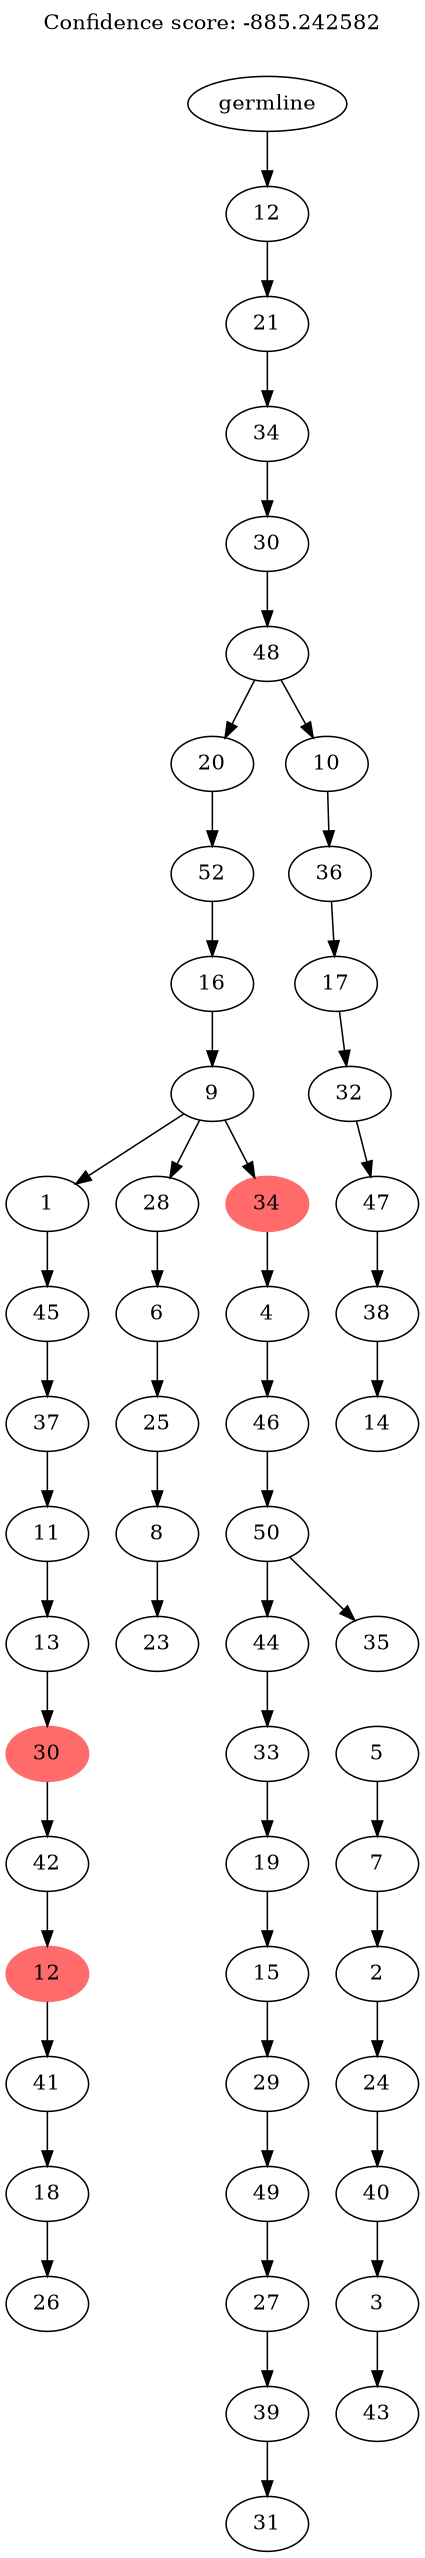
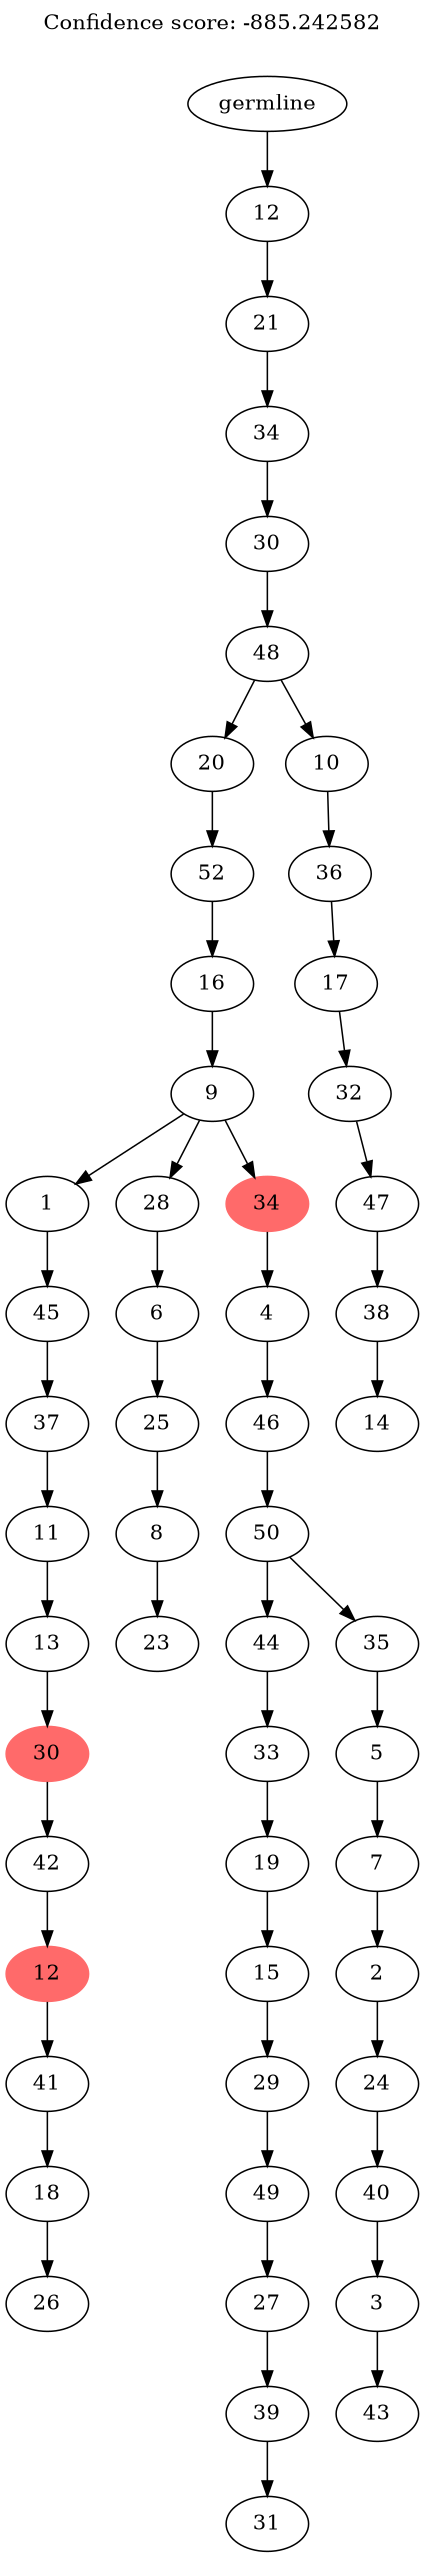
edge "35" -> "5": added
